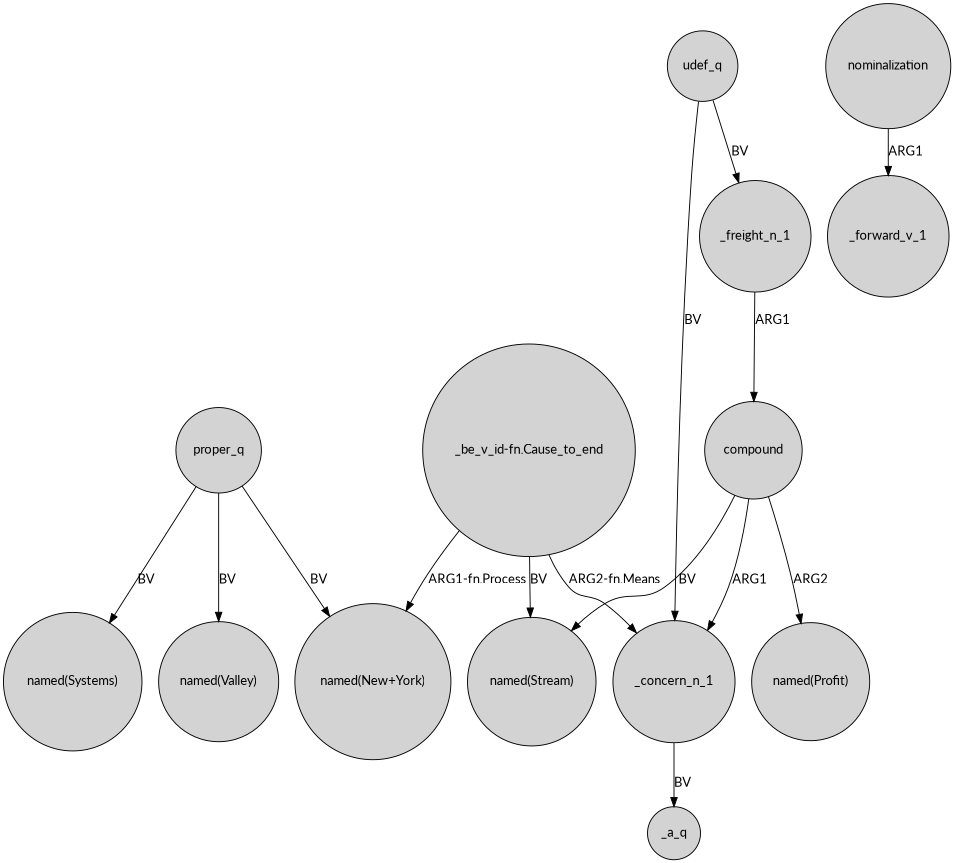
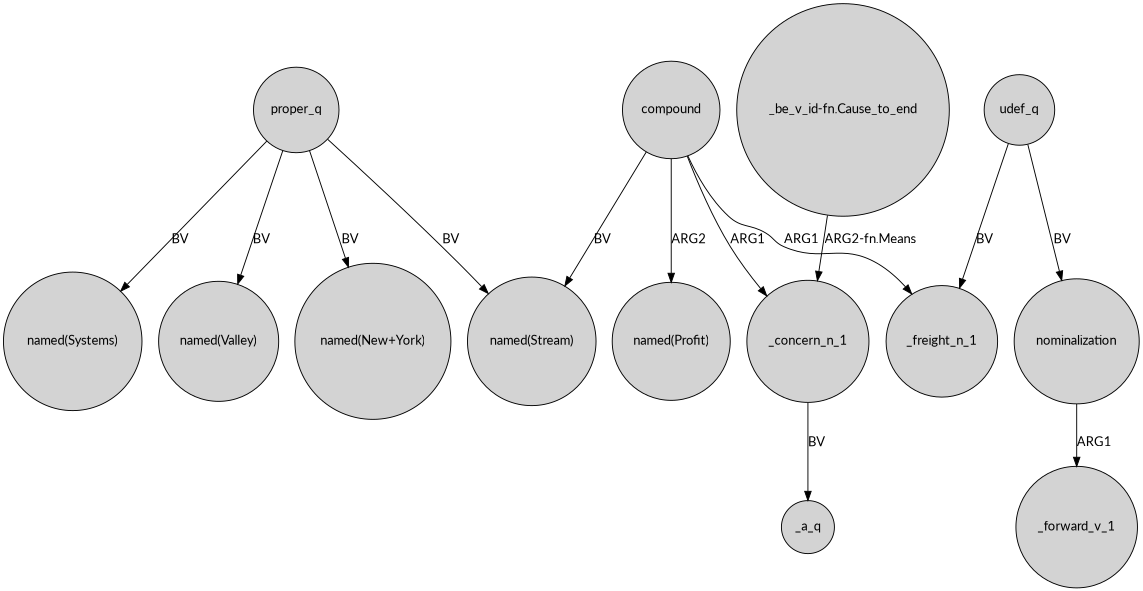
edge "_freight_n_1" -> "compound": reversed
edge "udef_q" -> "_concern_n_1": now "udef_q" -> "nominalization"
edge "_be_v_id-fn.Cause_to_end" -> "named(New+York)": removed, label "ARG1-fn.Process"
edge "_be_v_id-fn.Cause_to_end" -> "named(Stream)": now "proper_q" -> "named(Stream)"
